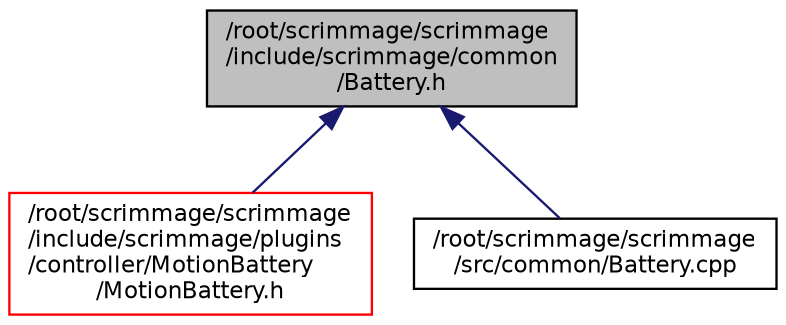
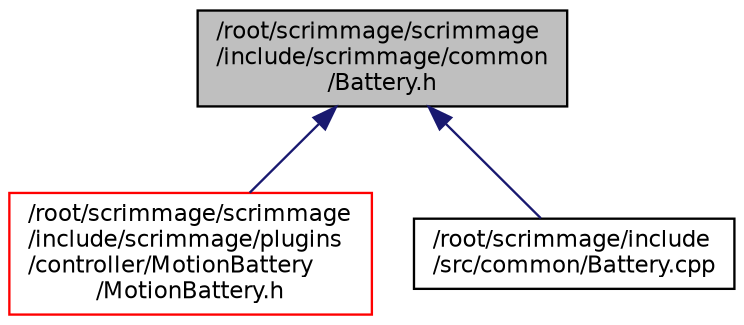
node "/root/scrimmage/scrimmage /src/common/Battery.cpp": label "/root/scrimmage/scrimmage /src/common/Battery.cpp" -> "/root/scrimmage/include /src/common/Battery.cpp"
